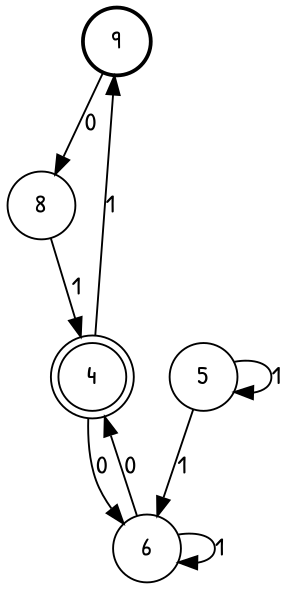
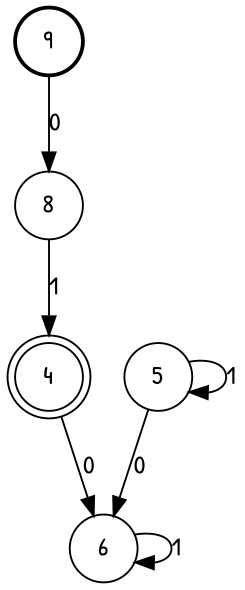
edge "4" -> "9": removed, label "1"
edge "5" -> "6": label "1" -> "0"
edge "6" -> "4": removed, label "0"
